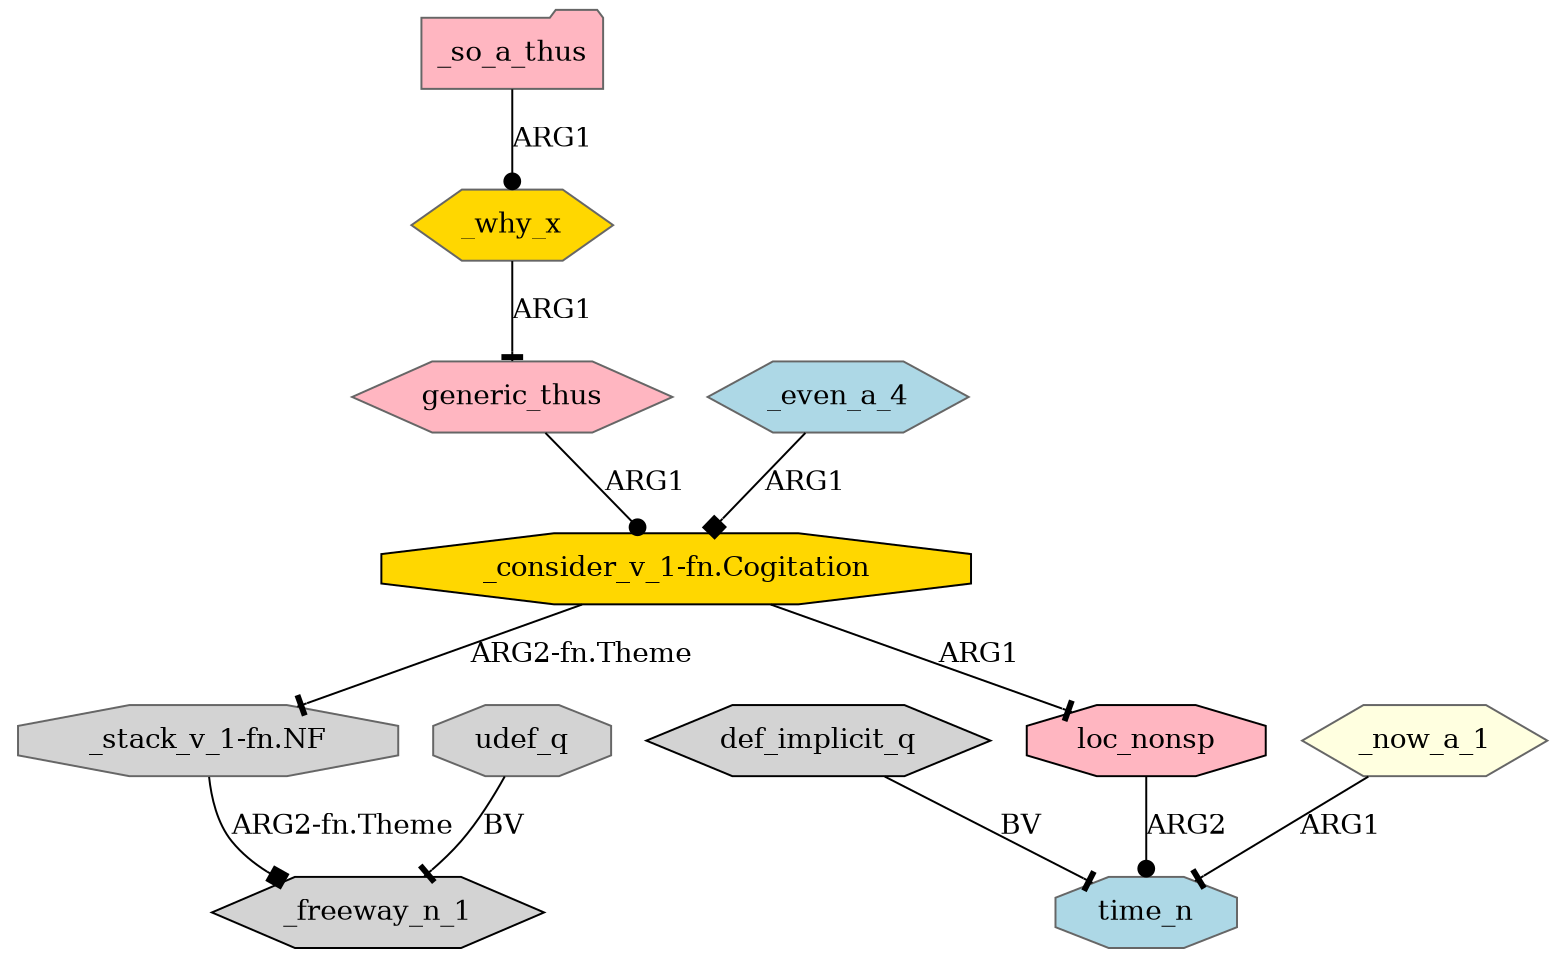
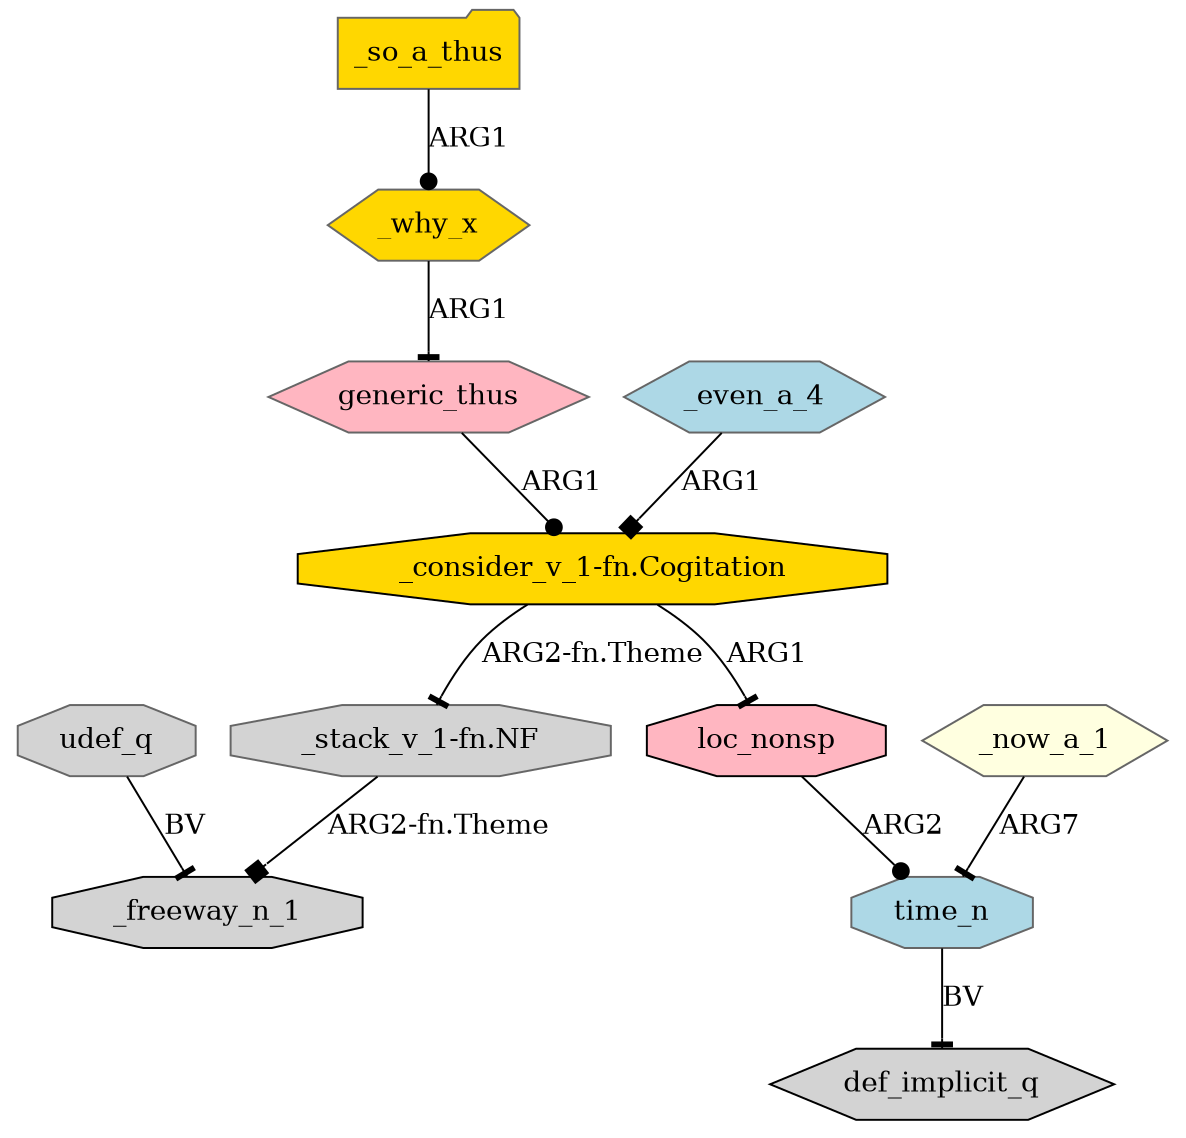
node "_so_a_thus": fillcolor lightpink -> gold
edge "def_implicit_q" -> "time_n": reversed
edge "_now_a_1" -> "time_n": label "ARG1" -> "ARG7"
node "_freeway_n_1": shape hexagon -> octagon
